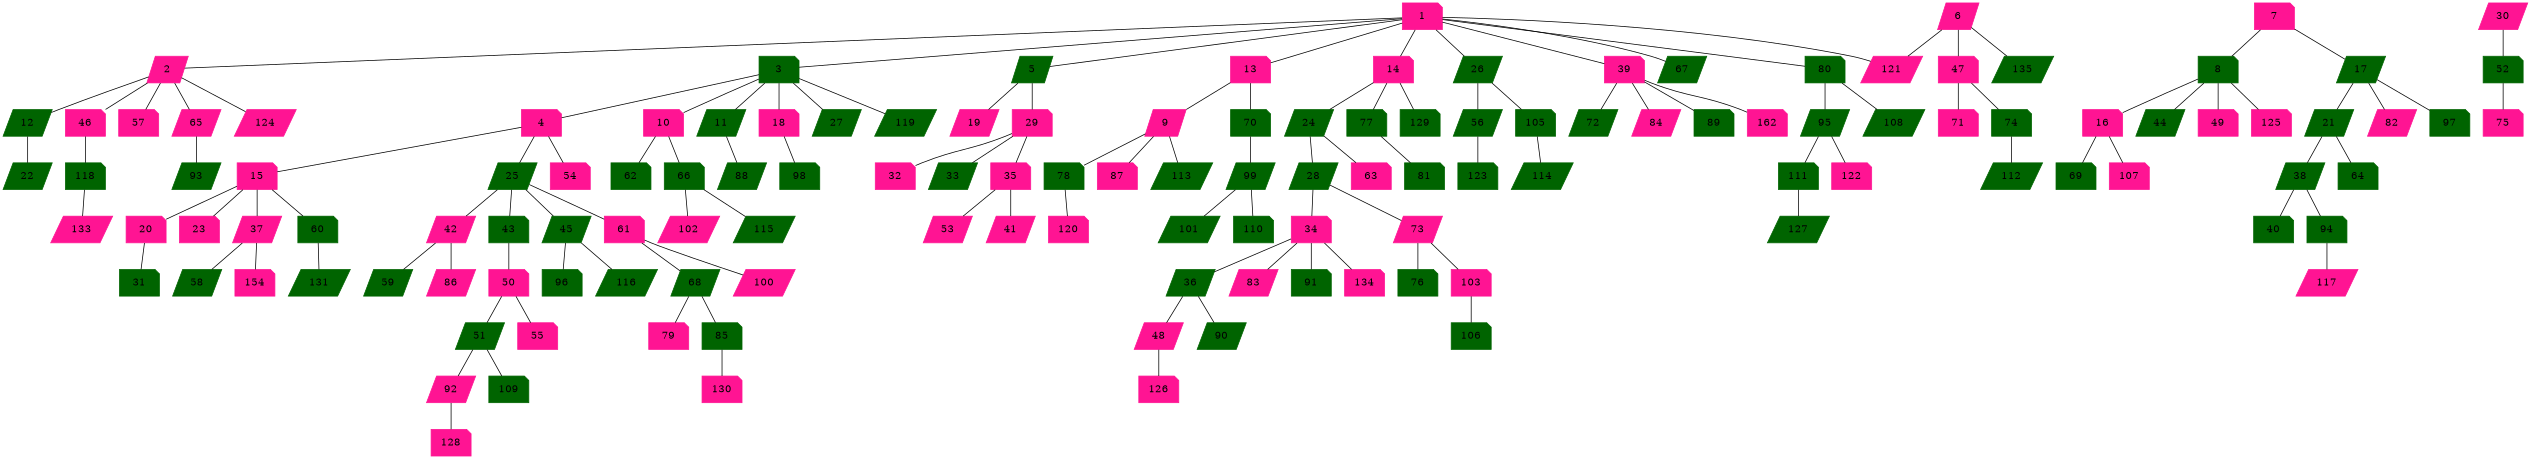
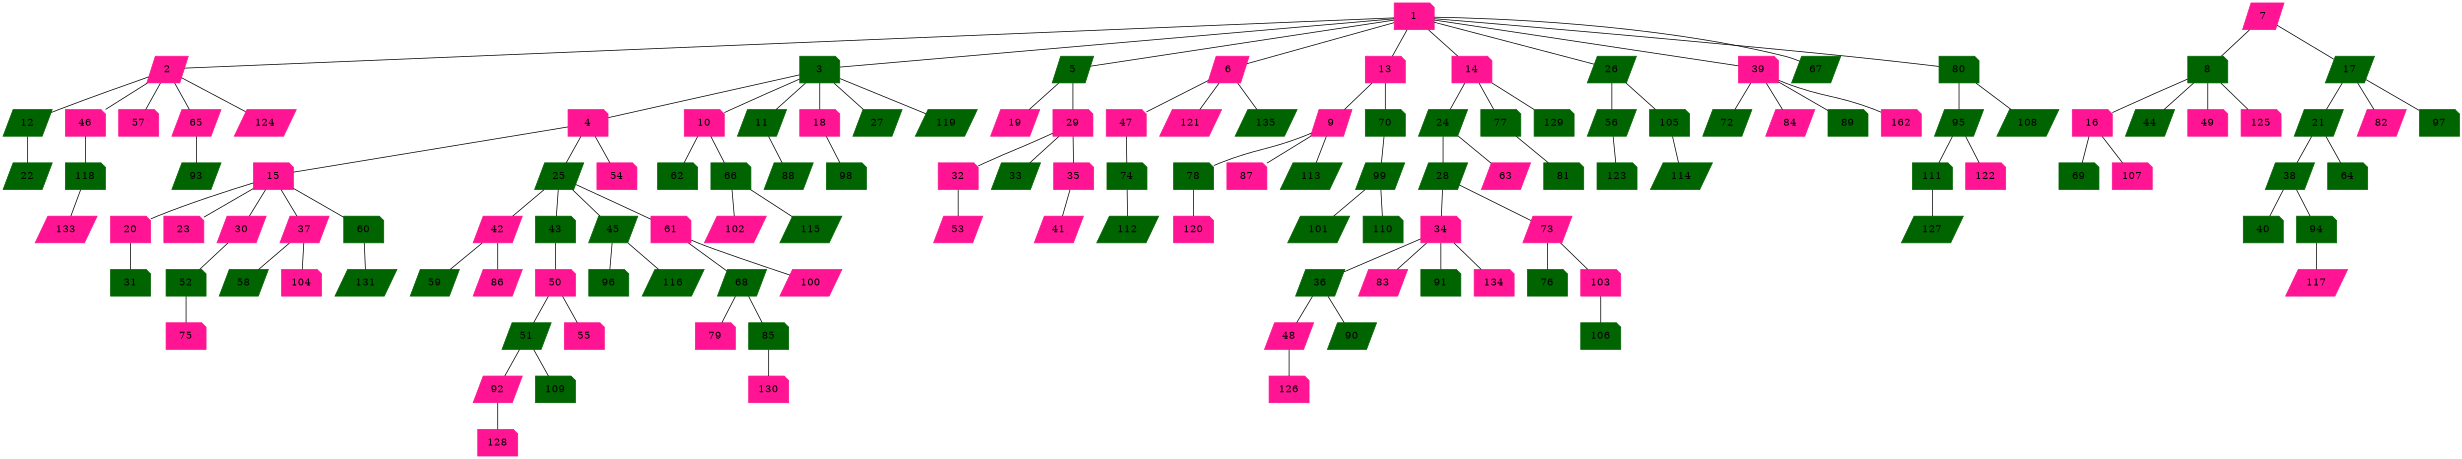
node "7": shape note -> parallelogram
edge "1" -- "121": now "1" -- "6"
node "71": removed
node "63": shape note -> parallelogram
edge "15" -- "30": added
edge "35" -- "53": now "32" -- "53"
node "154": label "154" -> "104"
